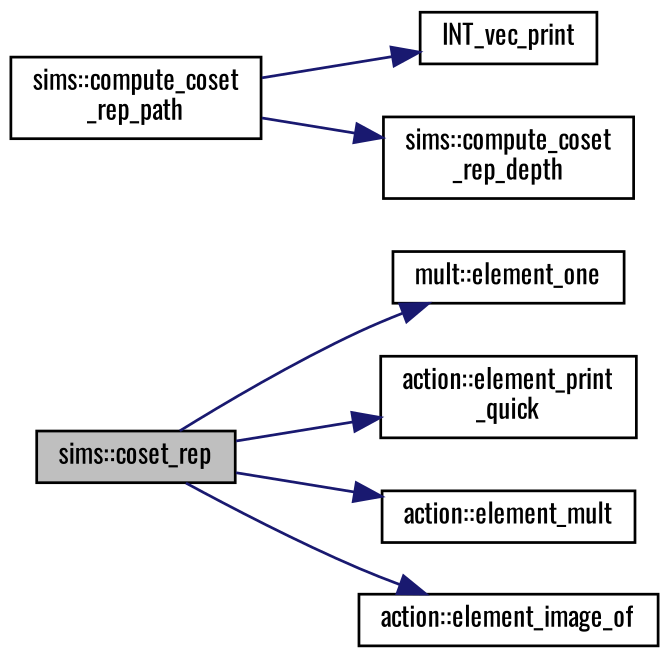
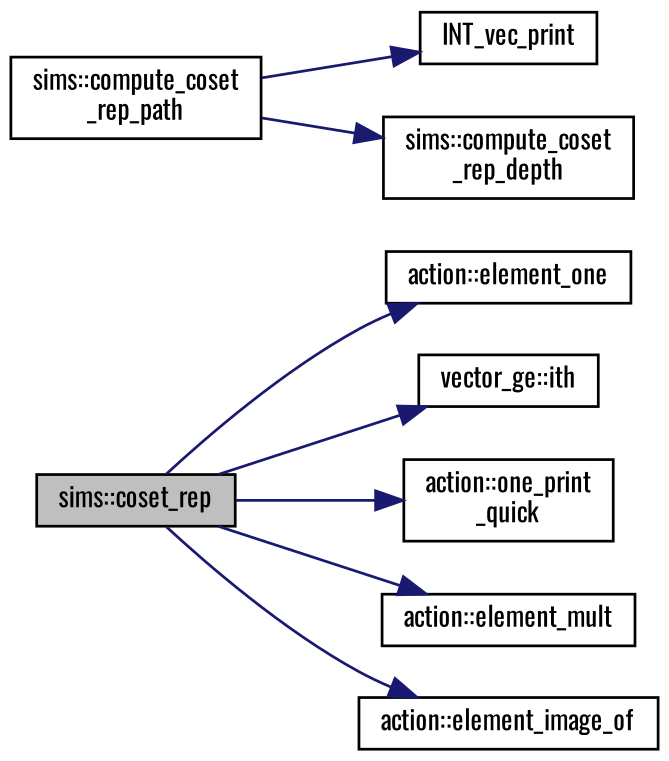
node "mult::element_one": label "mult::element_one" -> "action::element_one"
node "vector_ge::ith": added
node "action::element_print _quick": label "action::element_print _quick" -> "action::one_print _quick"
